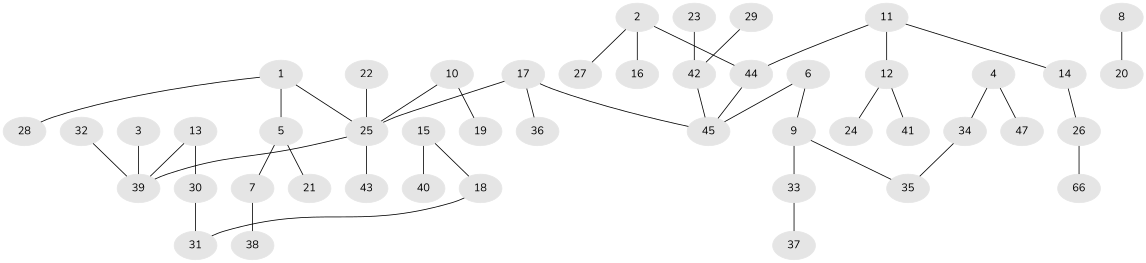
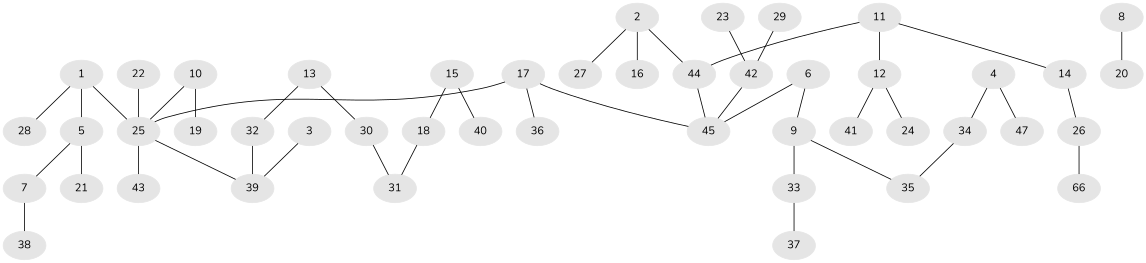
edge "13" -- "39": now "13" -- "32"
